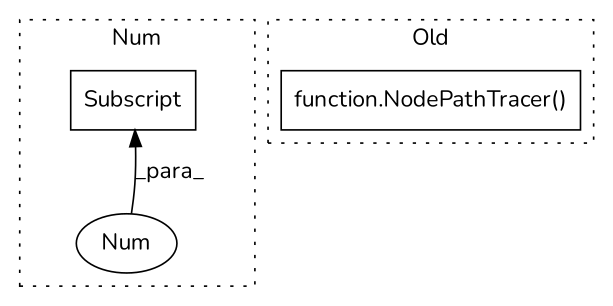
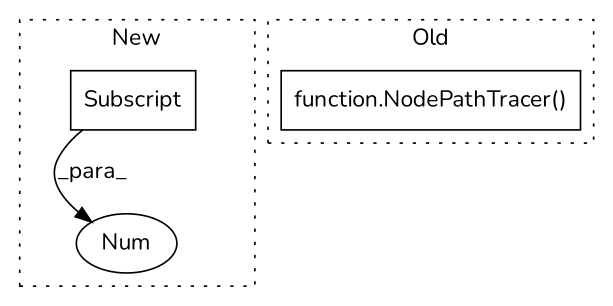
cluster "Num": label "Num" -> "New"
edge "Num" -> "Subscript": reversed
